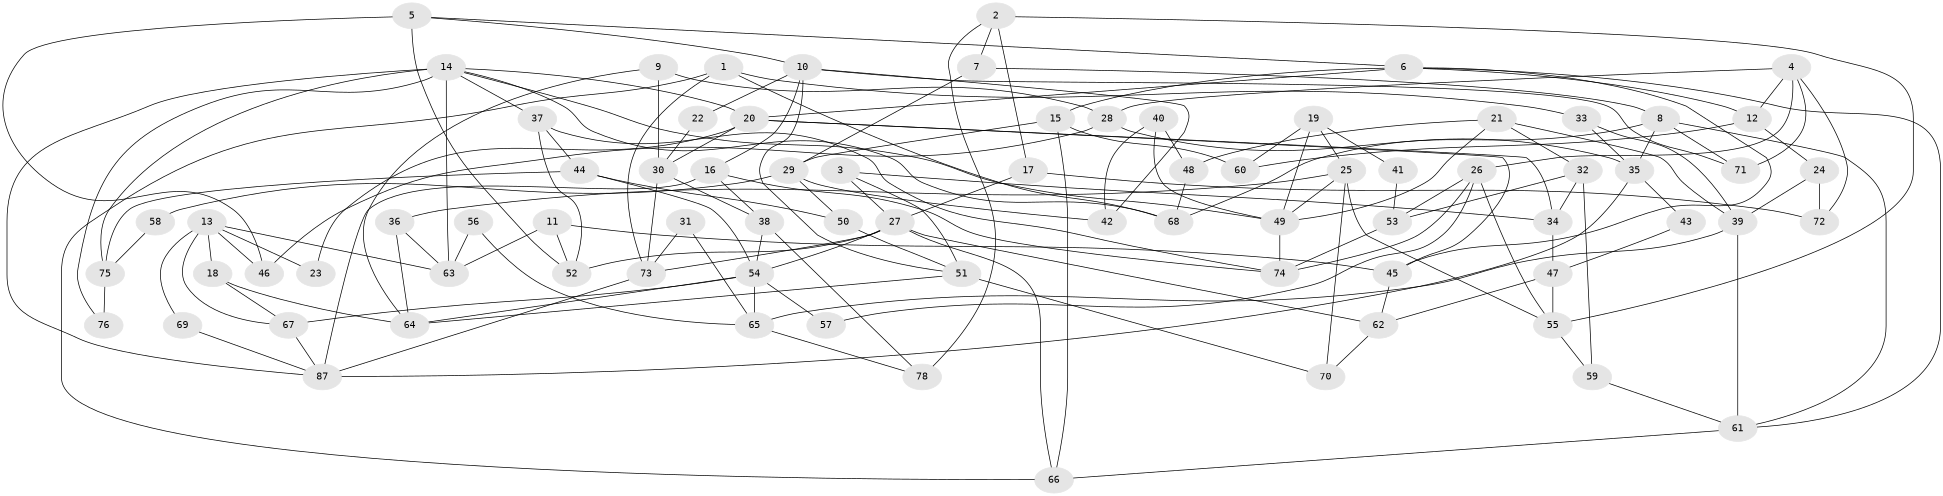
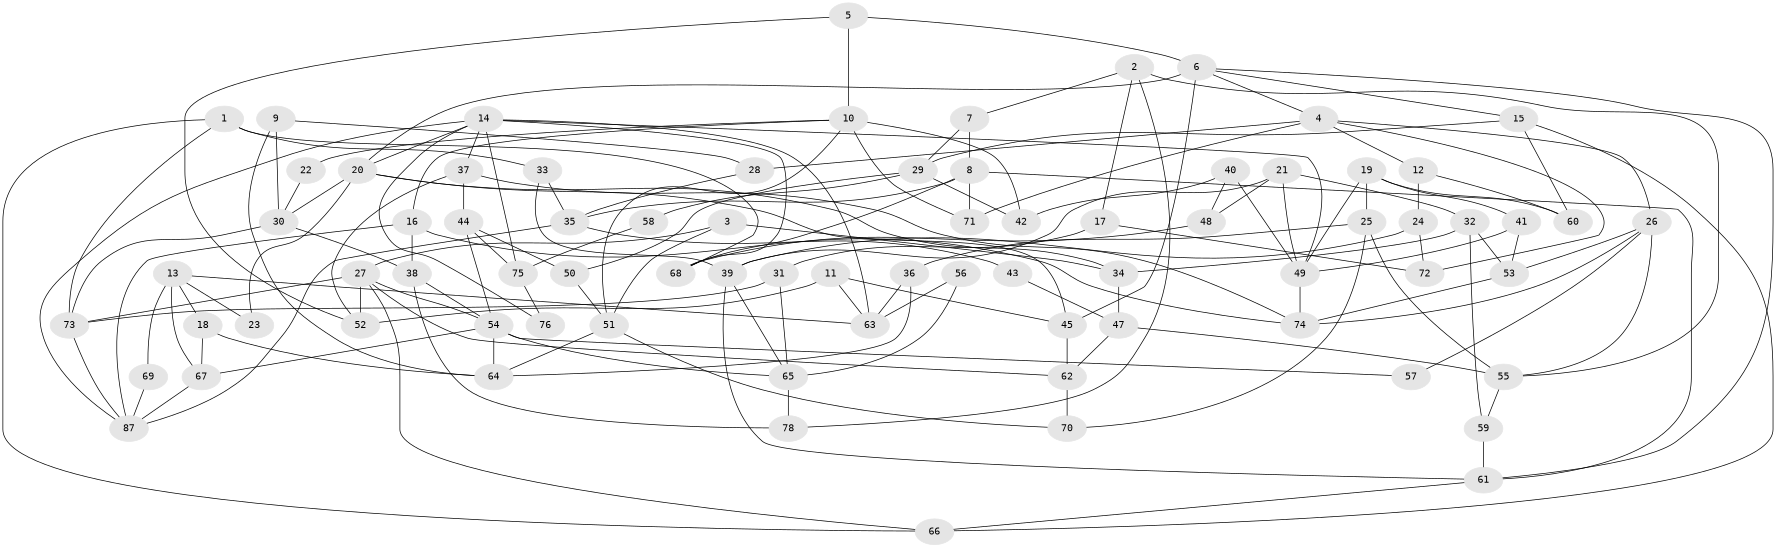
edge "6" -- "12": now "6" -- "4"
edge "25" -- "49": now "41" -- "49"
edge "17" -- "27": now "17" -- "31"
node "46": removed
